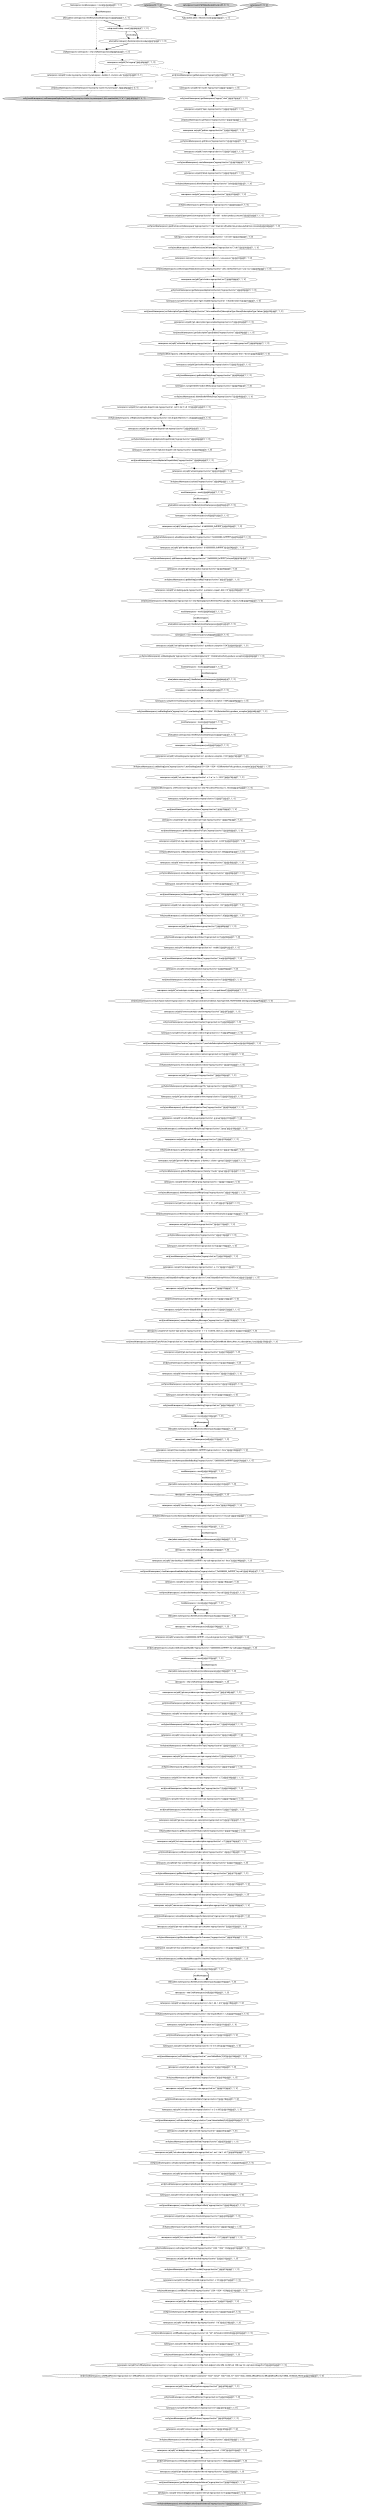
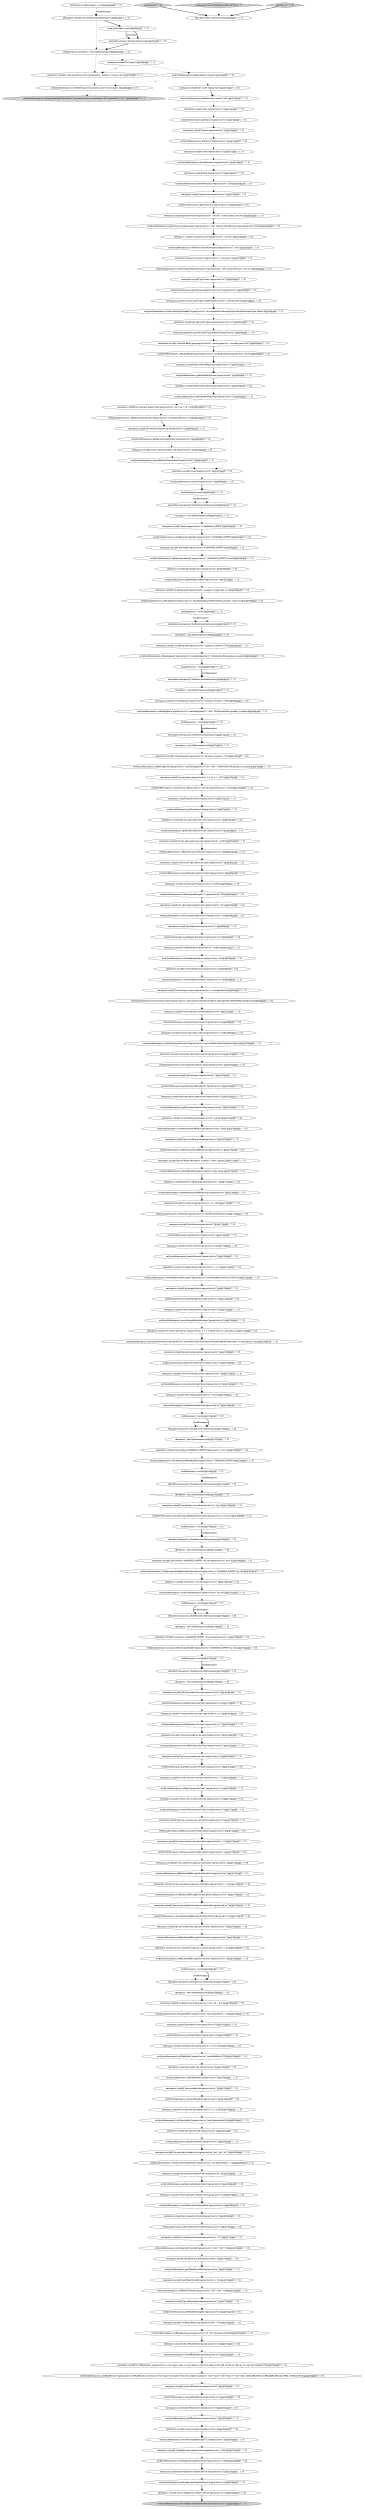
node "namespacesCreateV1WithBundlesAndClusters['0', '0', '1']": shape ellipse -> diamond
edge "namespacesCreateV1WithBundlesAndClusters['0', '0', '1']" -> "PulsarAdmin admin = Mockito.mock()@@@3@@@['1', '1', '1']": style bold -> dotted
